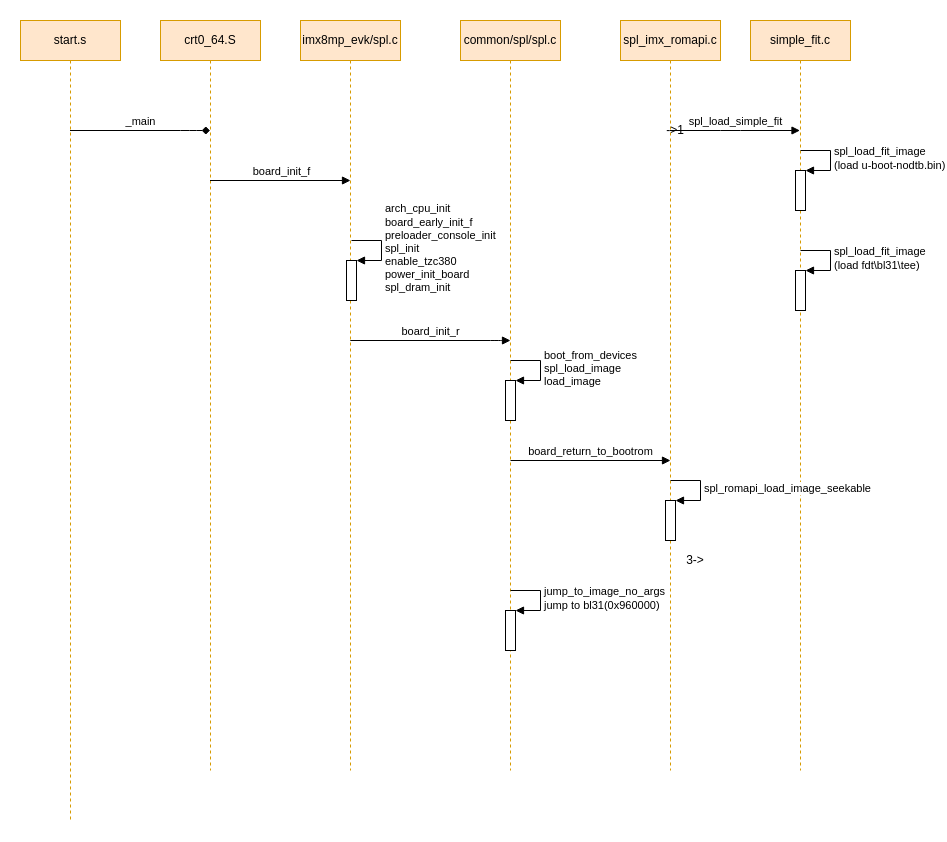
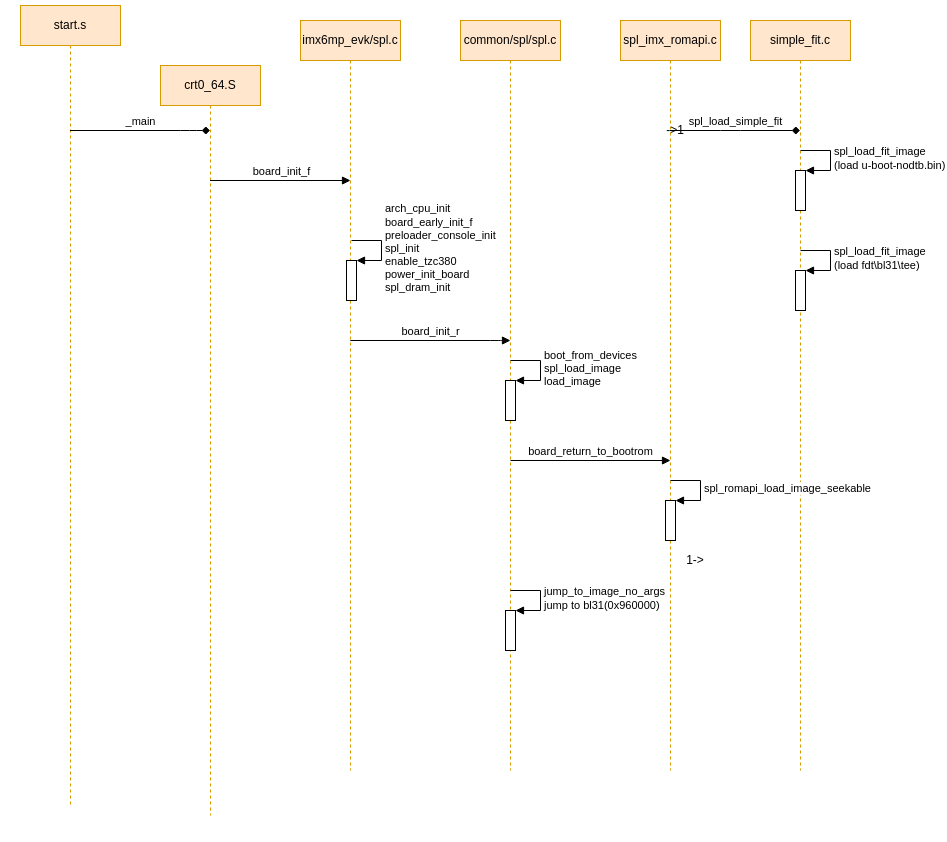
node "imx8mp_evk/spl.c": label "imx8mp_evk/spl.c" -> "imx6mp_evk/spl.c"
edge "spl_imx_romapi.c" -> "simple_fit.c": arrowhead block -> diamond
node "crt0_64.S": moved (211, 396) -> (211, 441)
node "start.s": moved (71, 421) -> (71, 406)
node "3->": label "3->" -> "1->"
